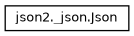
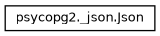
node "json2._json.Json": label "json2._json.Json" -> "psycopg2._json.Json"
